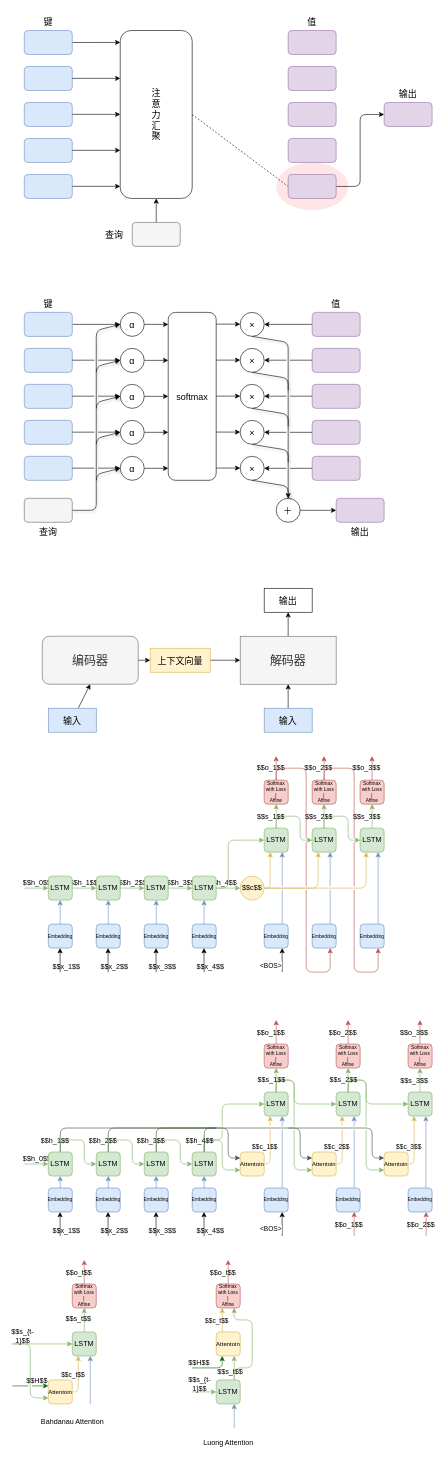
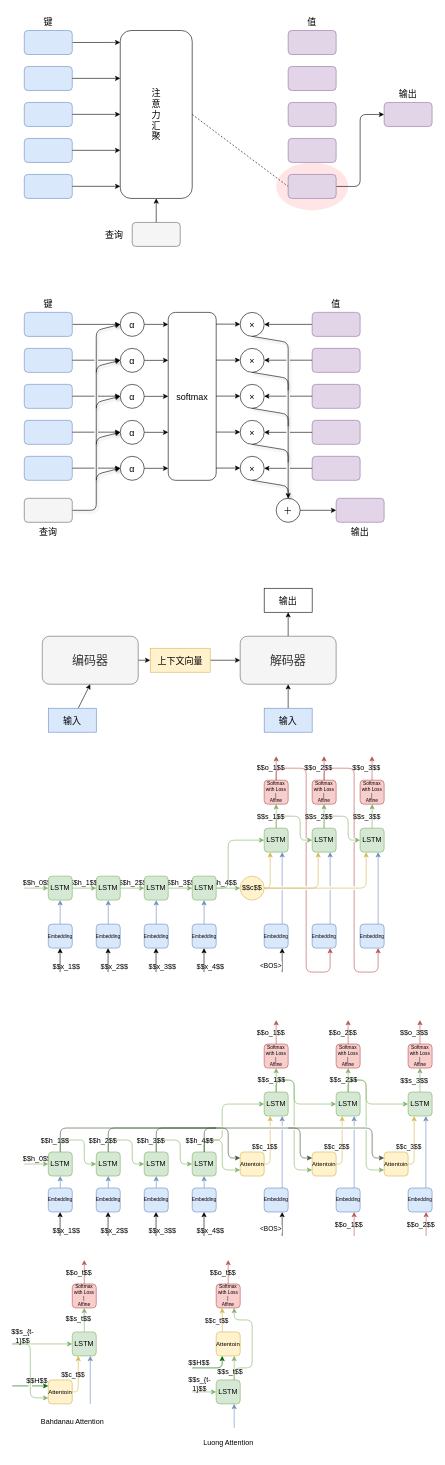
node "解码器": shape rectangle -> rounded rectangle
